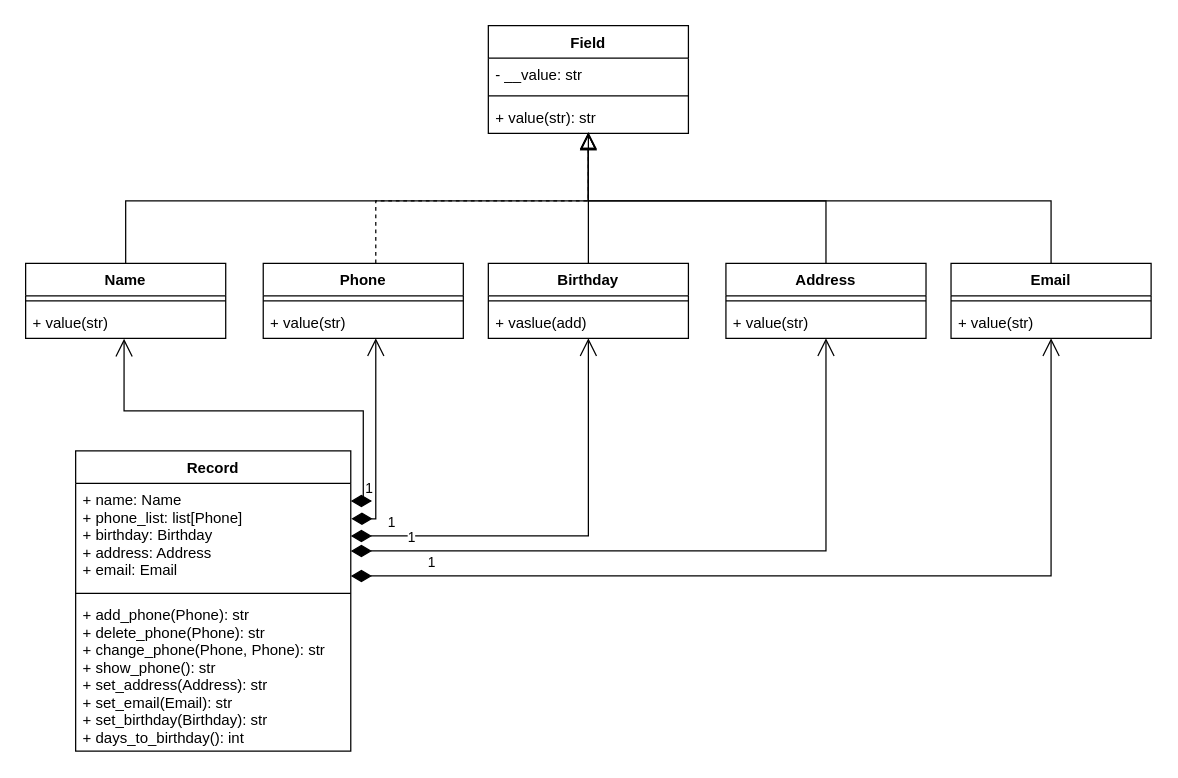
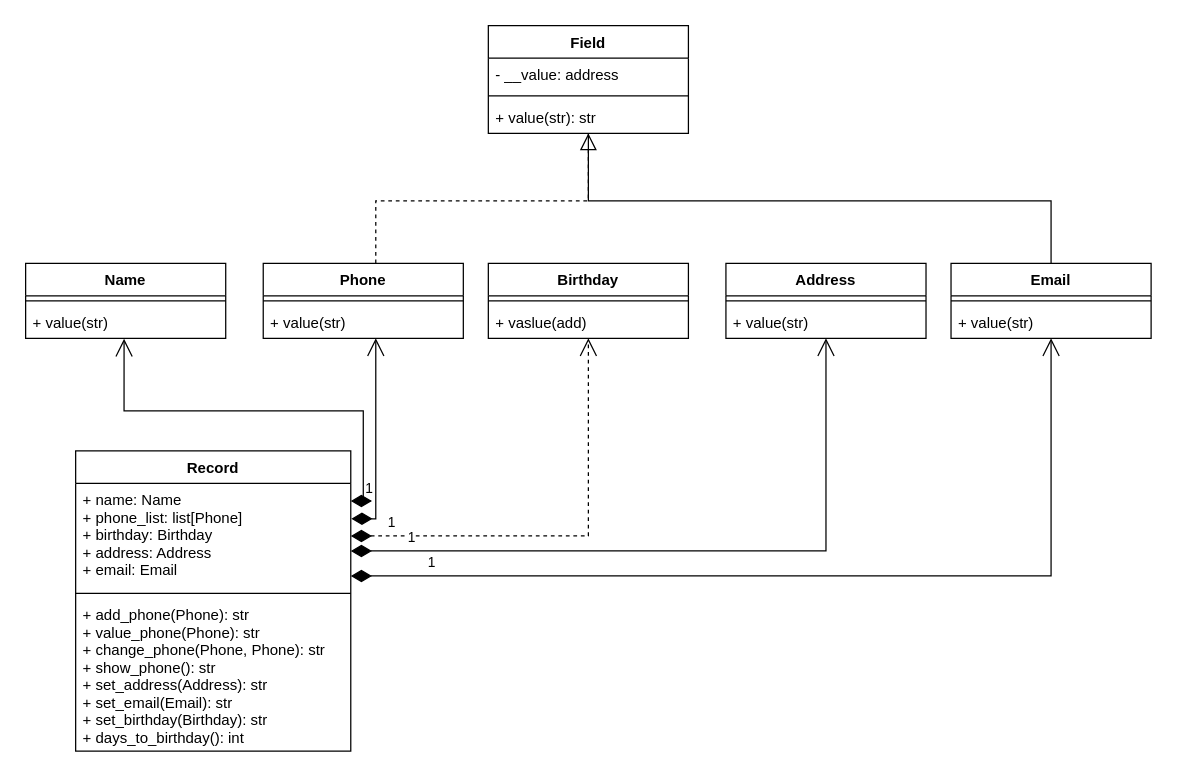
node "- __value: str": label "- __value: str" -> "- __value: address"
edge "Name" -> "+ value(str): str": removed
edge "Birthday" -> "+ value(str): str": removed
edge "Address" -> "+ value(str): str": removed
edge "+ vaslue(add)" -- "+ name: Name + phone_list: list[Phone] + birthday: Birthday + address: Address + email: Email": style solid -> dashed
node "+ add_phone(Phone): str + delete_phone(Phone): str + change_phone(Phone, Phone): str + show_phone(): str + set_address(Address): str + set_email(Email): str + set_birthday(Birthday): str + days_to_birthday(): int": label "+ add_phone(Phone): str + delete_phone(Phone): str + change_phone(Phone, Phone): str + show_phone(): str + set_address(Address): str + set_email(Email): str + set_birthday(Birthday): str + days_to_birthday(): int" -> "+ add_phone(Phone): str + value_phone(Phone): str + change_phone(Phone, Phone): str + show_phone(): str + set_address(Address): str + set_email(Email): str + set_birthday(Birthday): str + days_to_birthday(): int"
